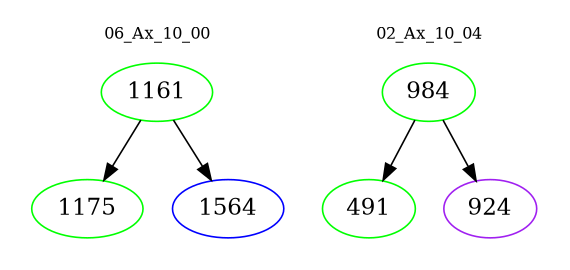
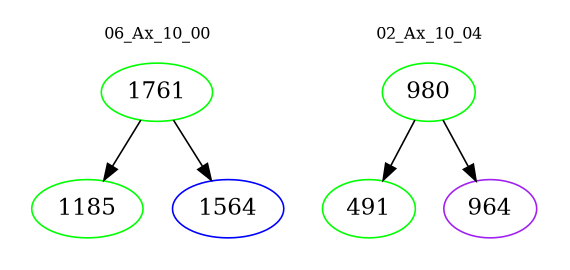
node "1161": label "1161" -> "1761"
node "984": label "984" -> "980"
node "1175": label "1175" -> "1185"
node "924": label "924" -> "964"
